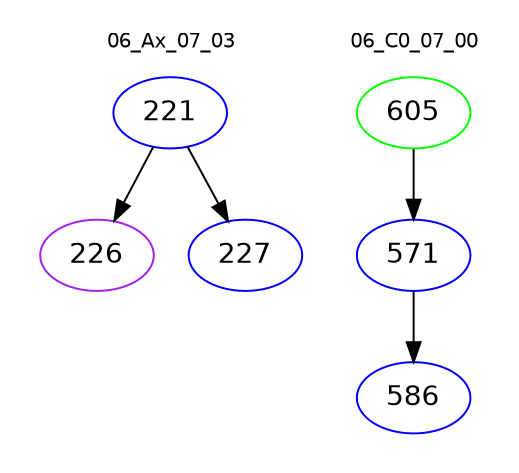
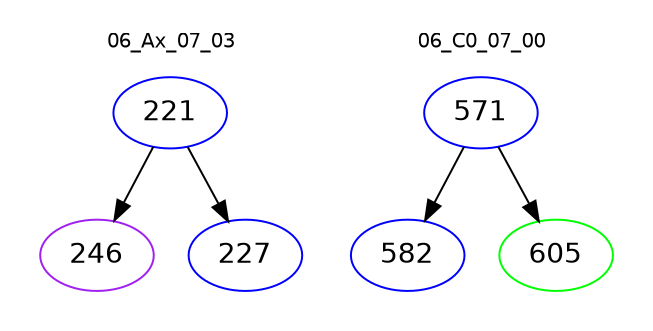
edge "605" -> "571": reversed
node "226": label "226" -> "246"
node "586": label "586" -> "582"
